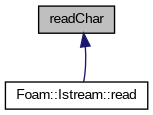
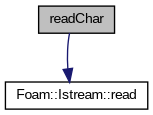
edge "Foam::Istream::read" -> "readChar": reversed
